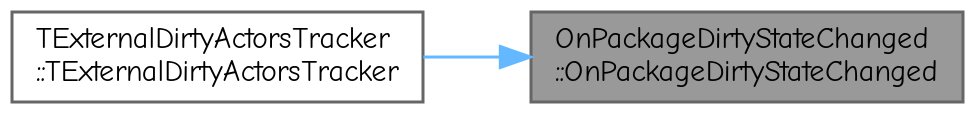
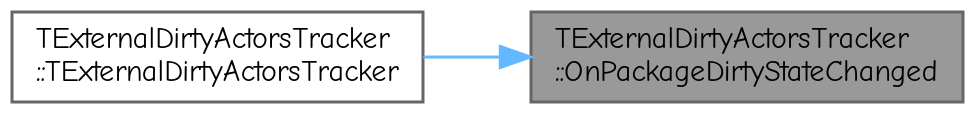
node "OnPackageDirtyStateChanged ::OnPackageDirtyStateChanged": label "OnPackageDirtyStateChanged ::OnPackageDirtyStateChanged" -> "TExternalDirtyActorsTracker ::OnPackageDirtyStateChanged"
